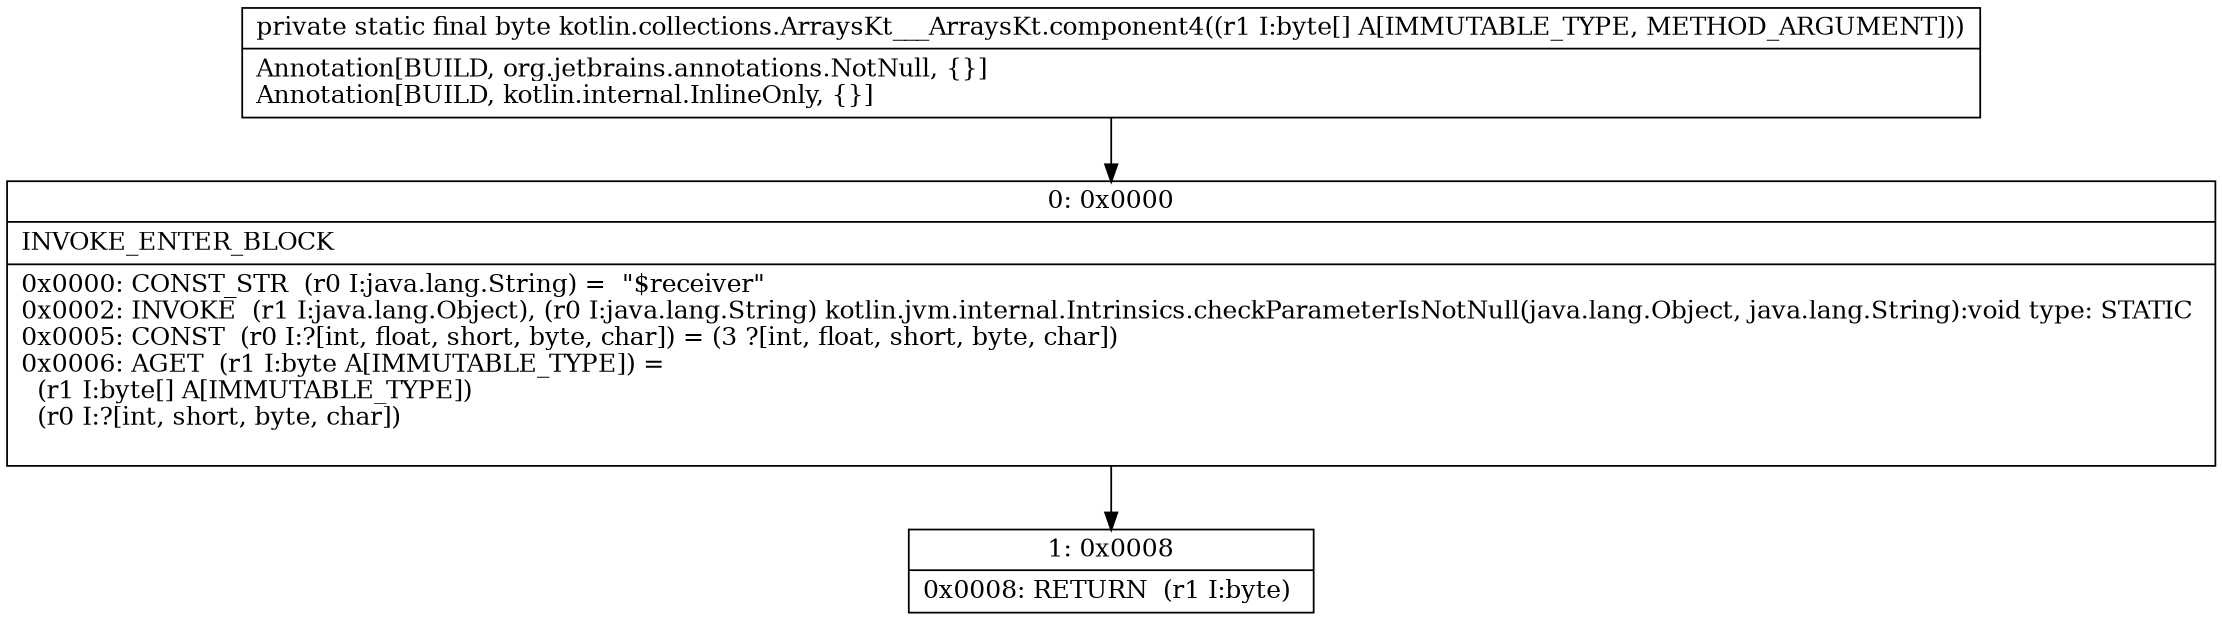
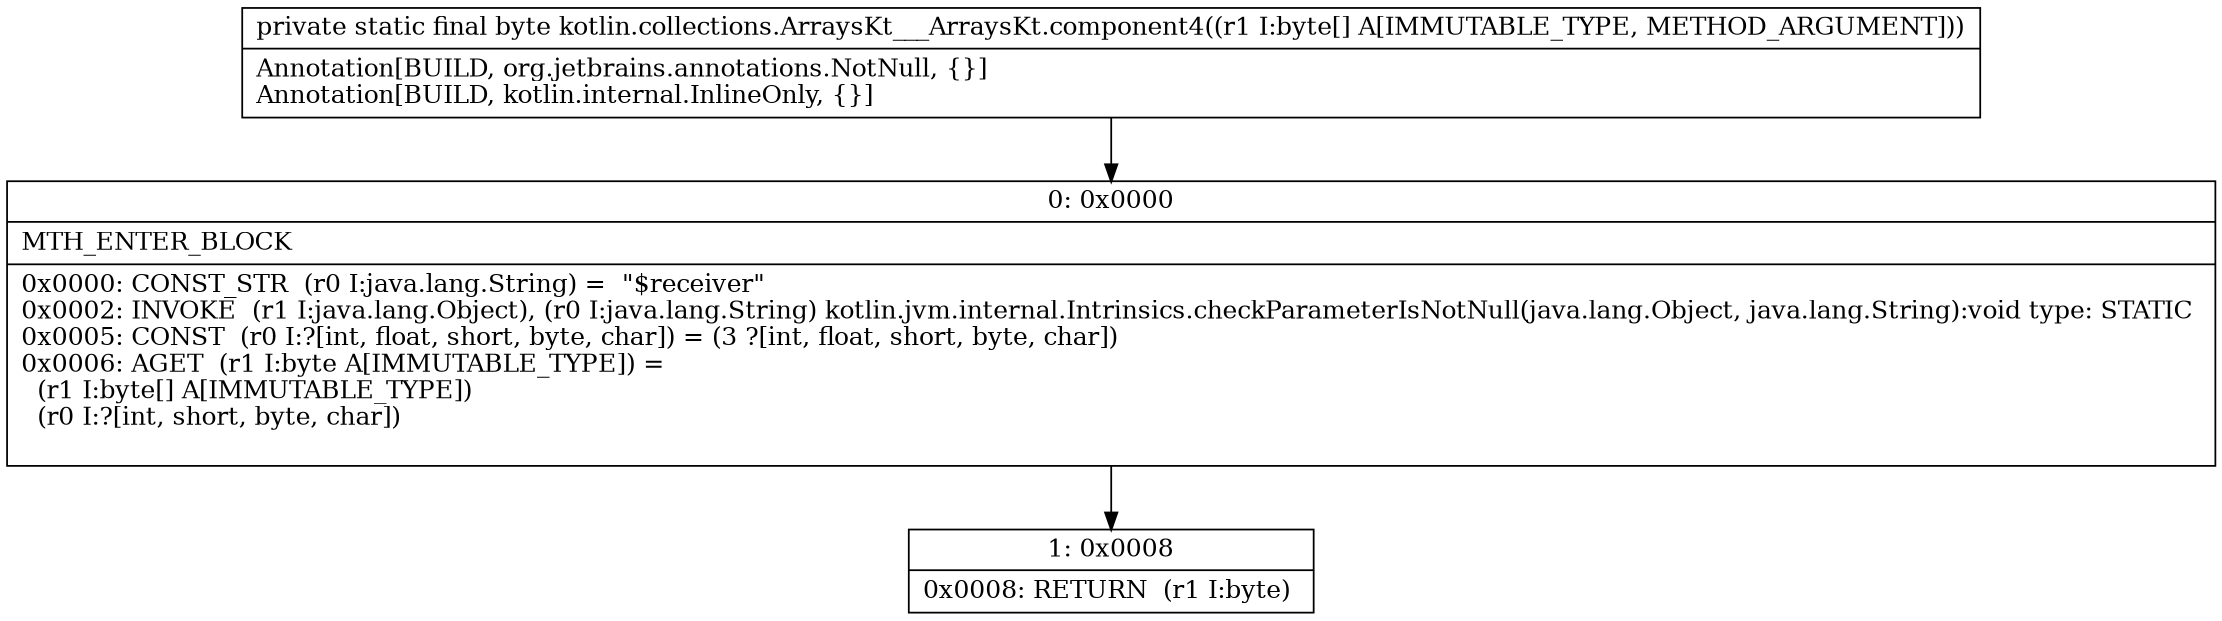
node "0: 0x0000": text "INVOKE_ENTER_BLOCK" -> "MTH_ENTER_BLOCK"
